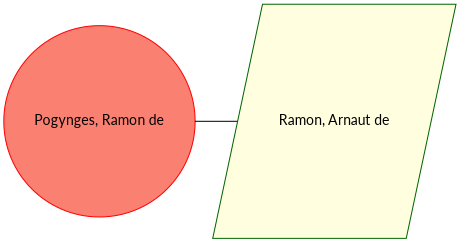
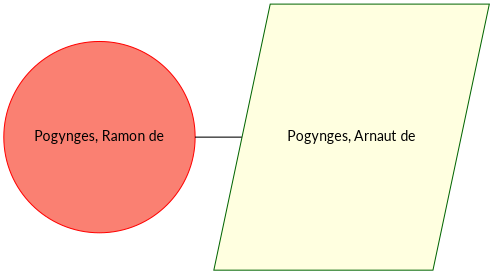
node "Ramon, Arnaut de": label "Ramon, Arnaut de" -> "Pogynges, Arnaut de"
